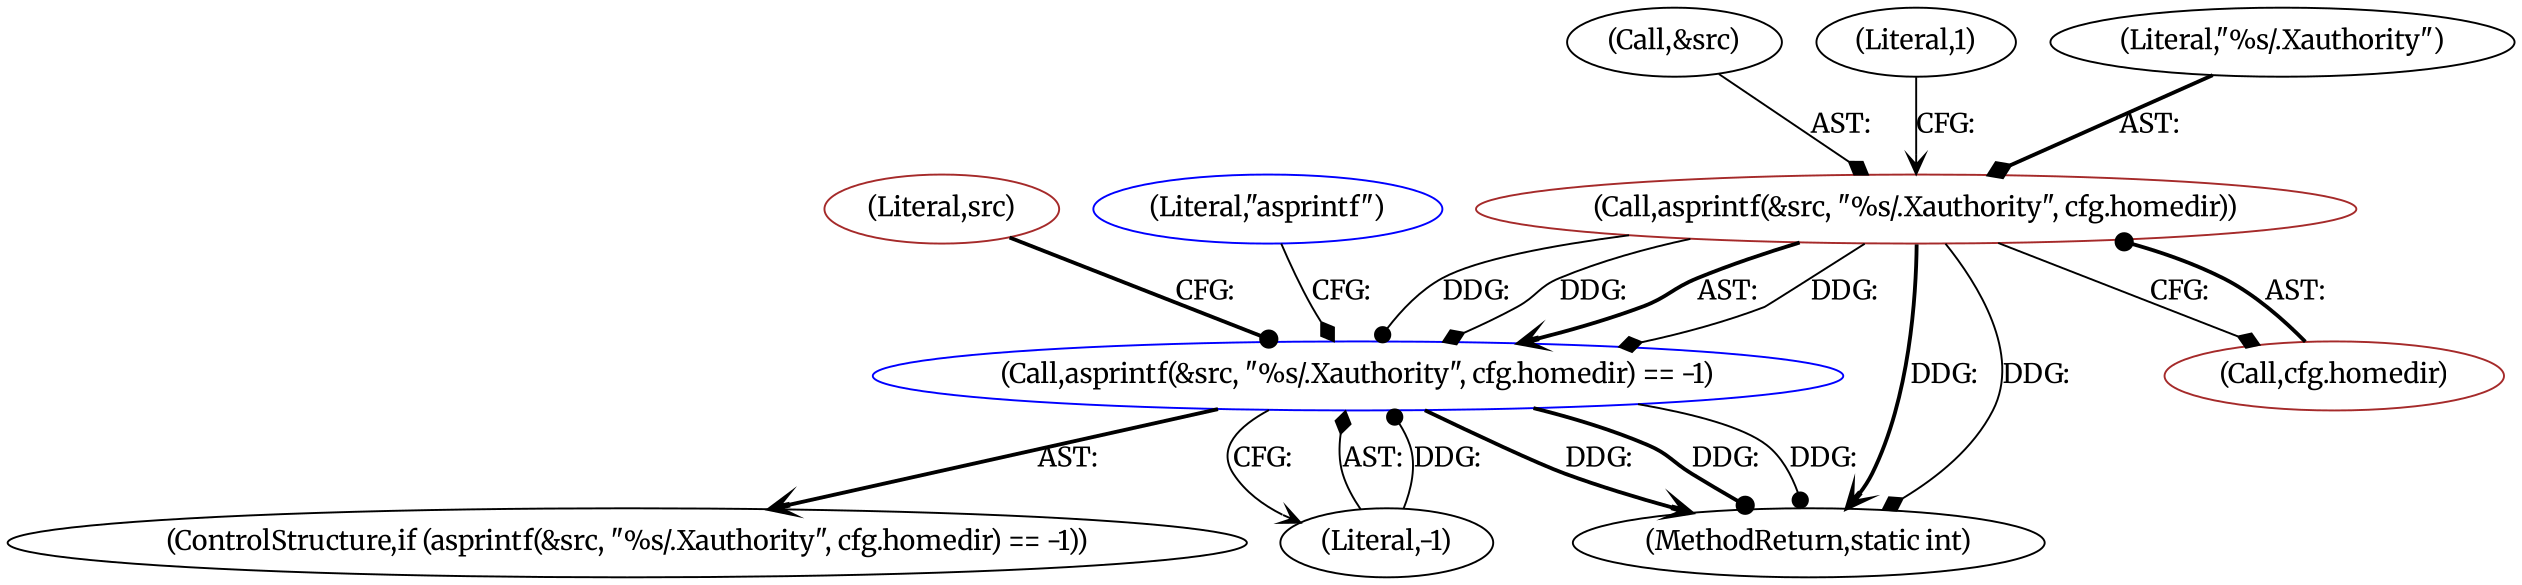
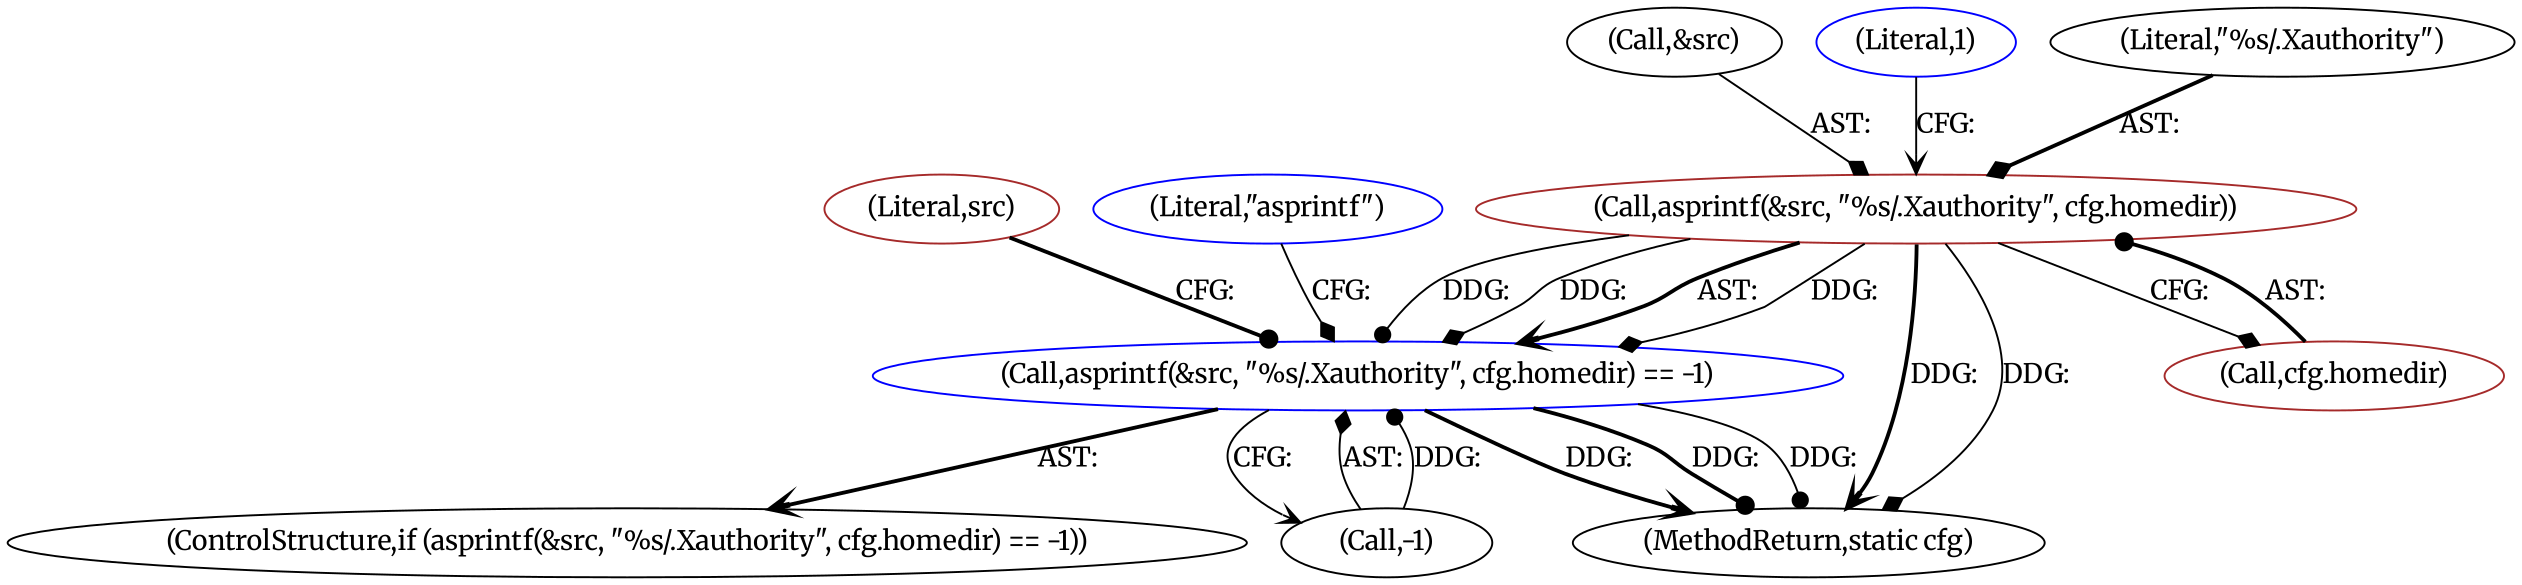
node "(Literal,1)": color black -> blue
node "(Literal,-1)": label "(Literal,-1)" -> "(Call,-1)"
node "(MethodReturn,static int)": label "(MethodReturn,static int)" -> "(MethodReturn,static cfg)"
